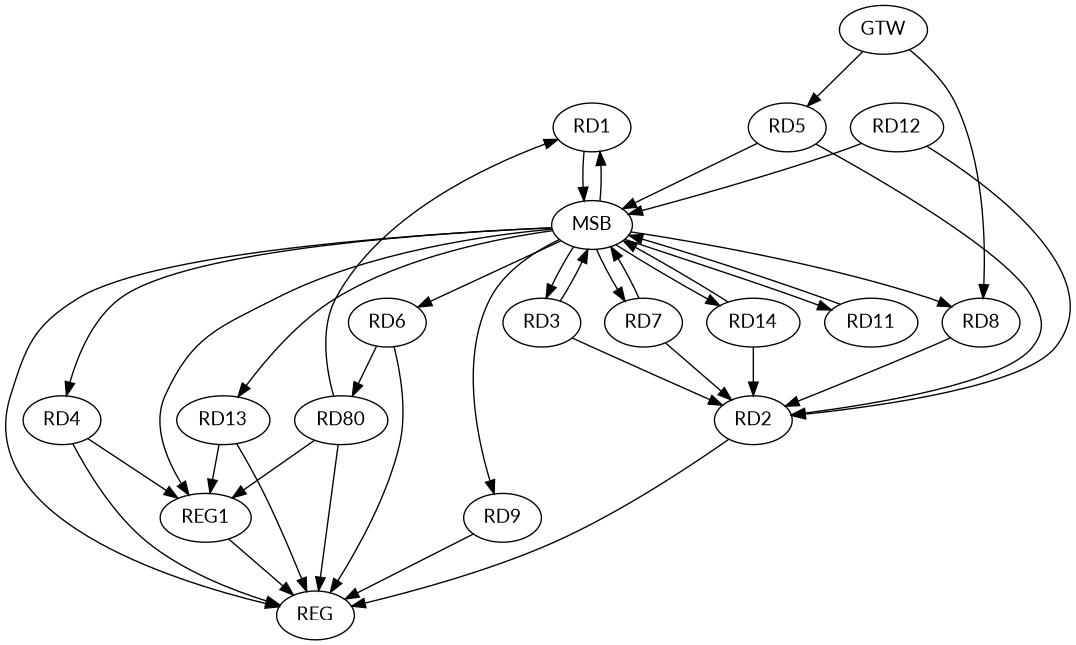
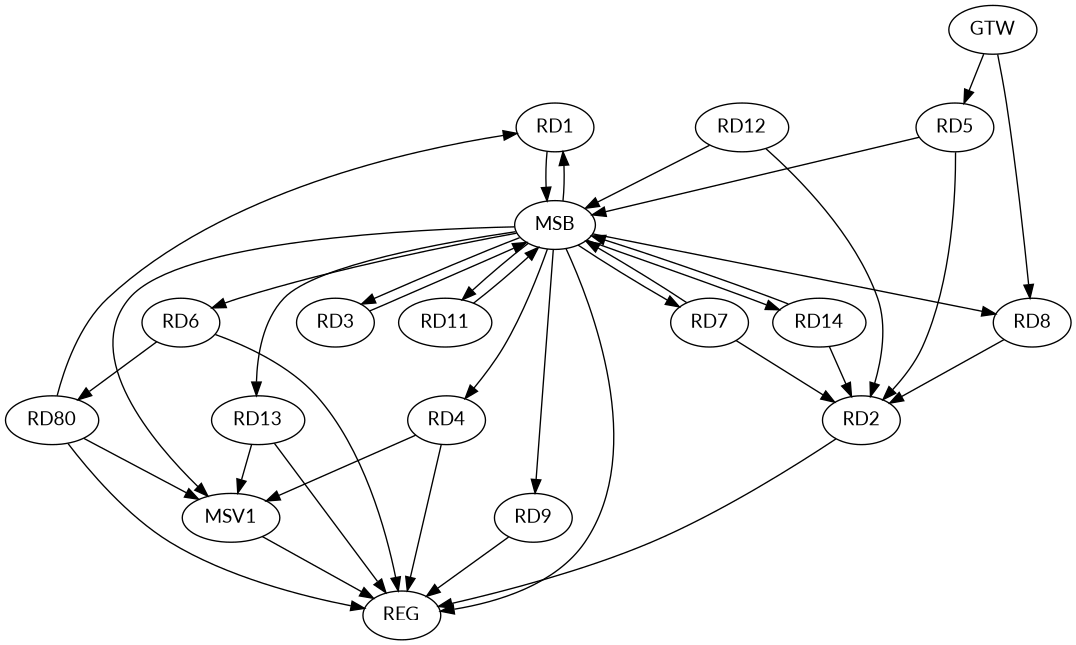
edge "RD3" -> "RD2": removed
node "REG1": label "REG1" -> "MSV1"
